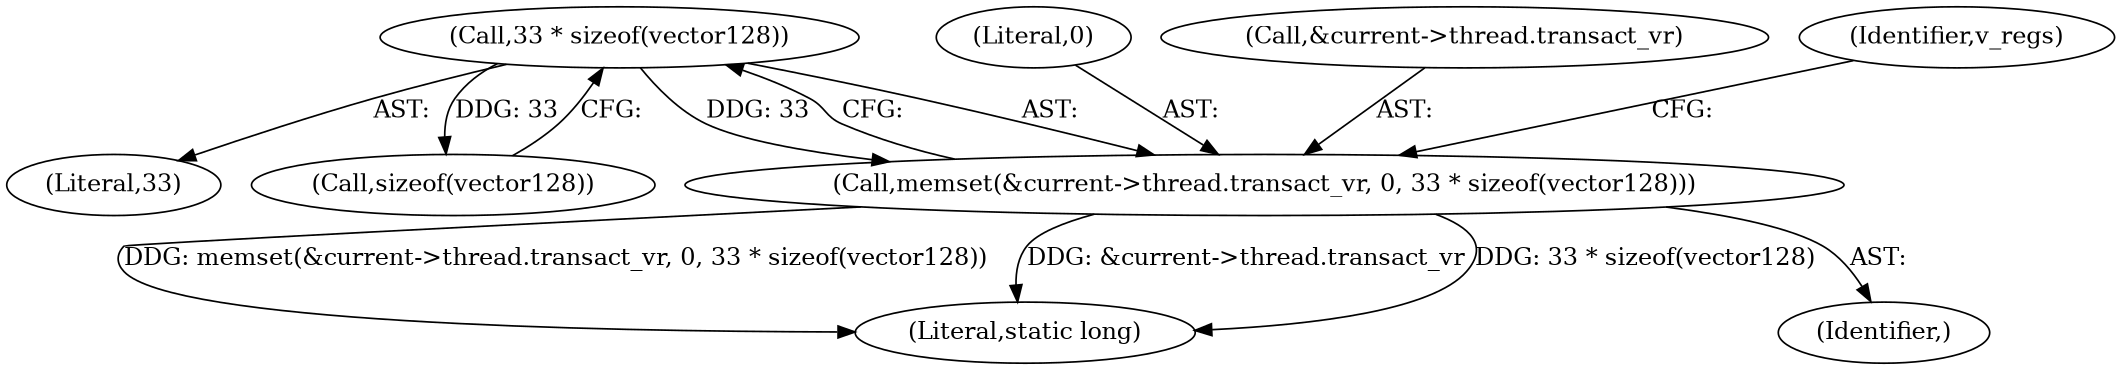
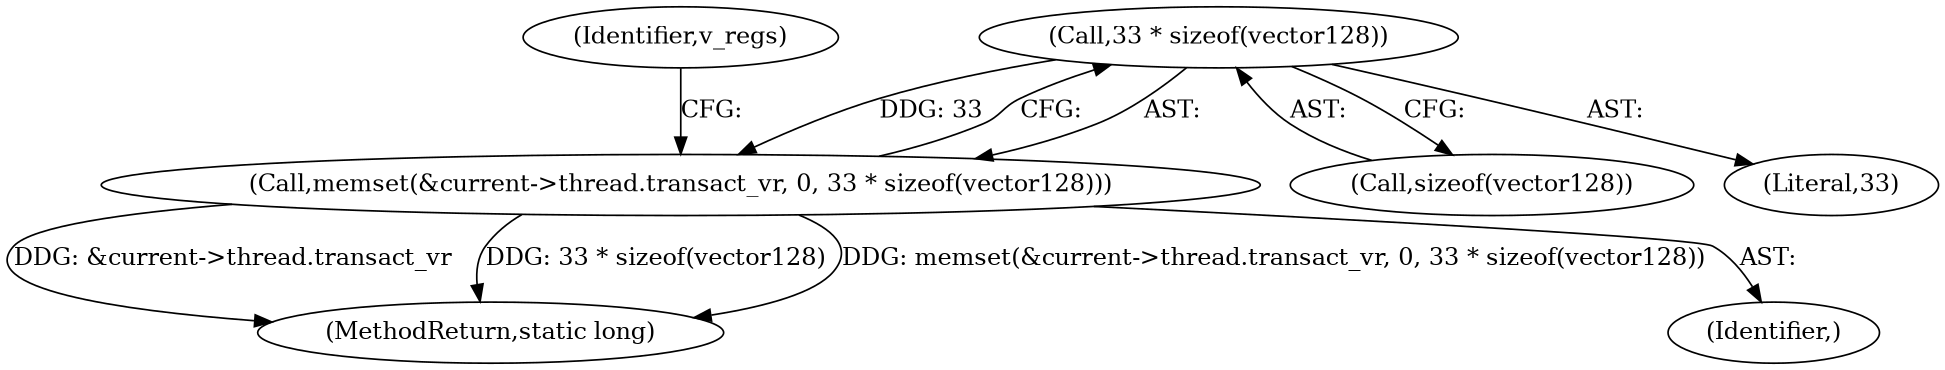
node "(Literal,0)": removed
node "(Call,&current->thread.transact_vr)": removed
edge "(Call,33 * sizeof(vector128))" -> "(Call,sizeof(vector128))": label "DDG: 33" -> "CFG: "
edge "(Call,sizeof(vector128))" -> "(Call,33 * sizeof(vector128))": label "CFG: " -> "AST: "
node "(Literal,static long)": label "(Literal,static long)" -> "(MethodReturn,static long)"
